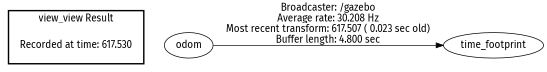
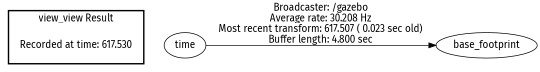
node "odom": label "odom" -> "time"
node "time_footprint": label "time_footprint" -> "base_footprint"
